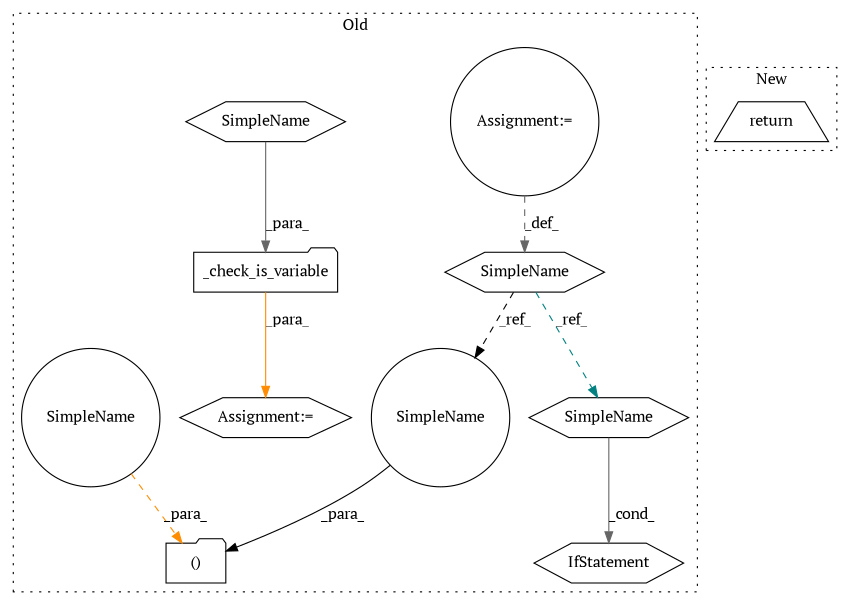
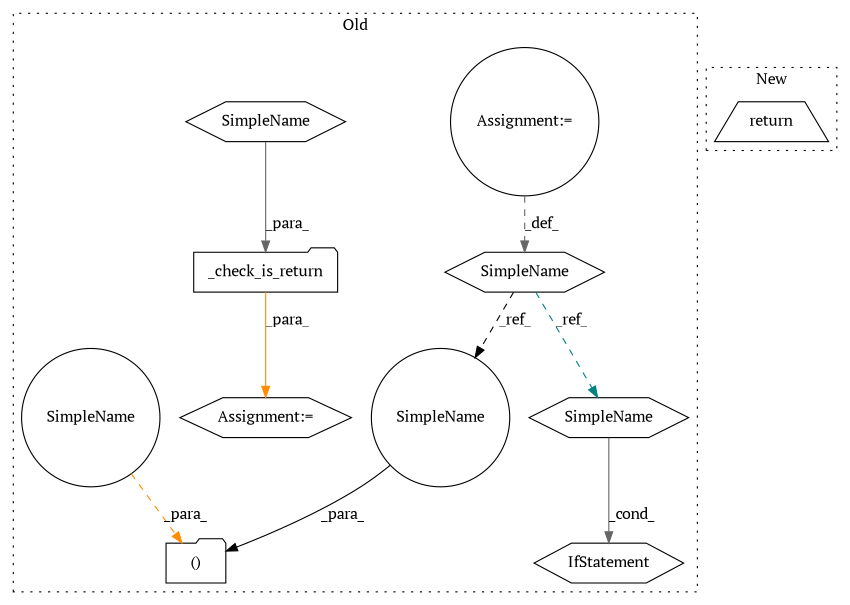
node "_check_is_variable": label "_check_is_variable" -> "_check_is_return"
